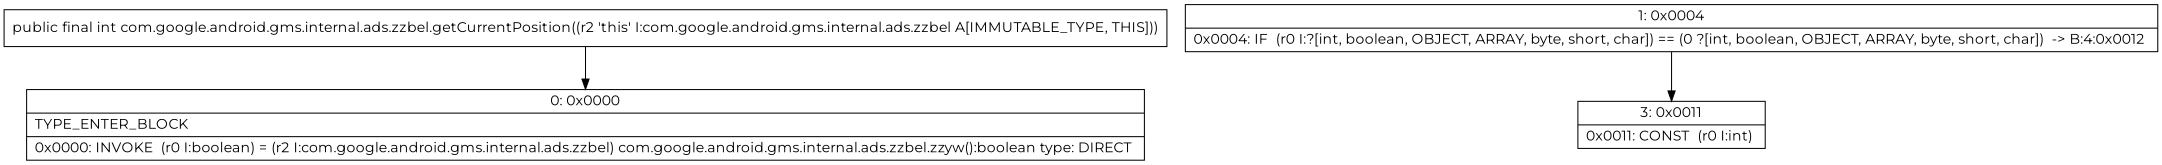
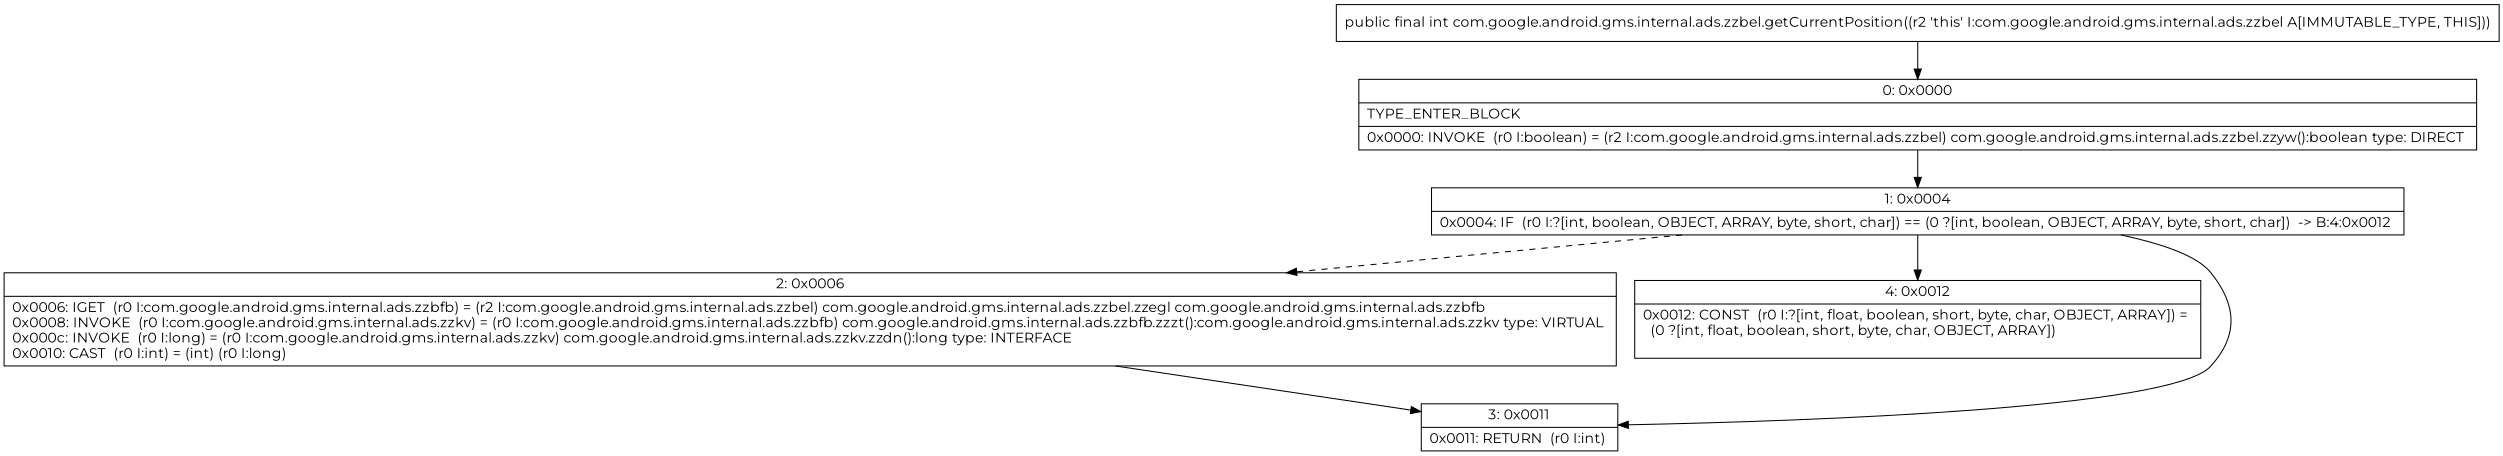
node "3: 0x0011": text "0x0011: CONST  (r0 I:int)" -> "0x0011: RETURN  (r0 I:int)"
edge "0: 0x0000" -> "1: 0x0004": added
node "2: 0x0006": added
node "4: 0x0012": added
